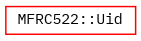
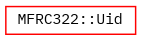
node "MFRC522::Uid": label "MFRC522::Uid" -> "MFRC322::Uid"
